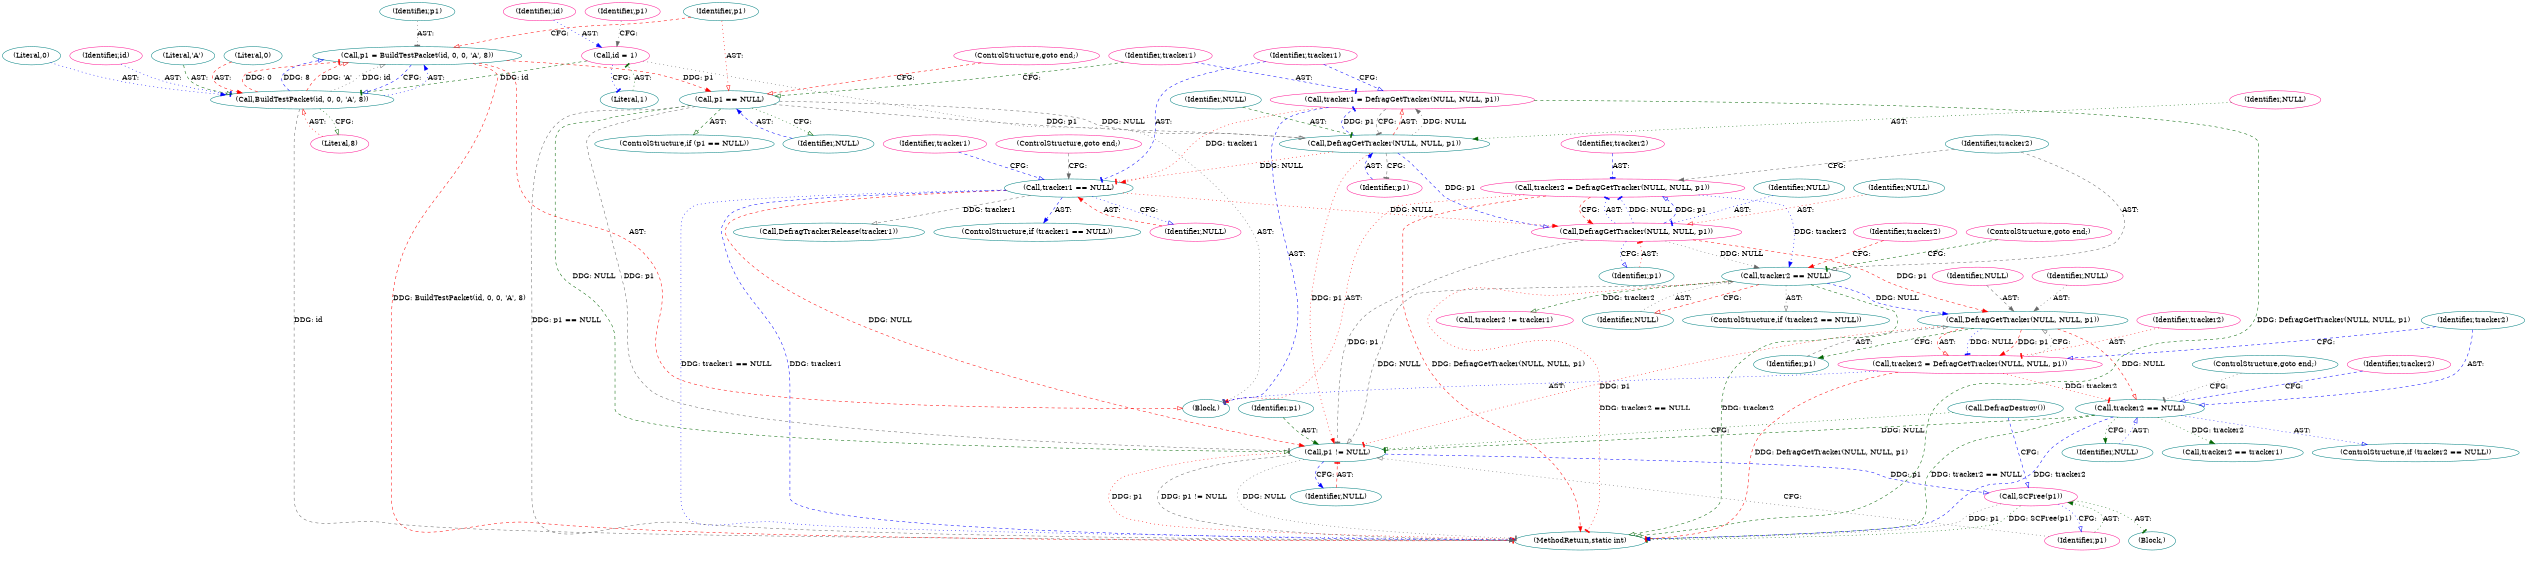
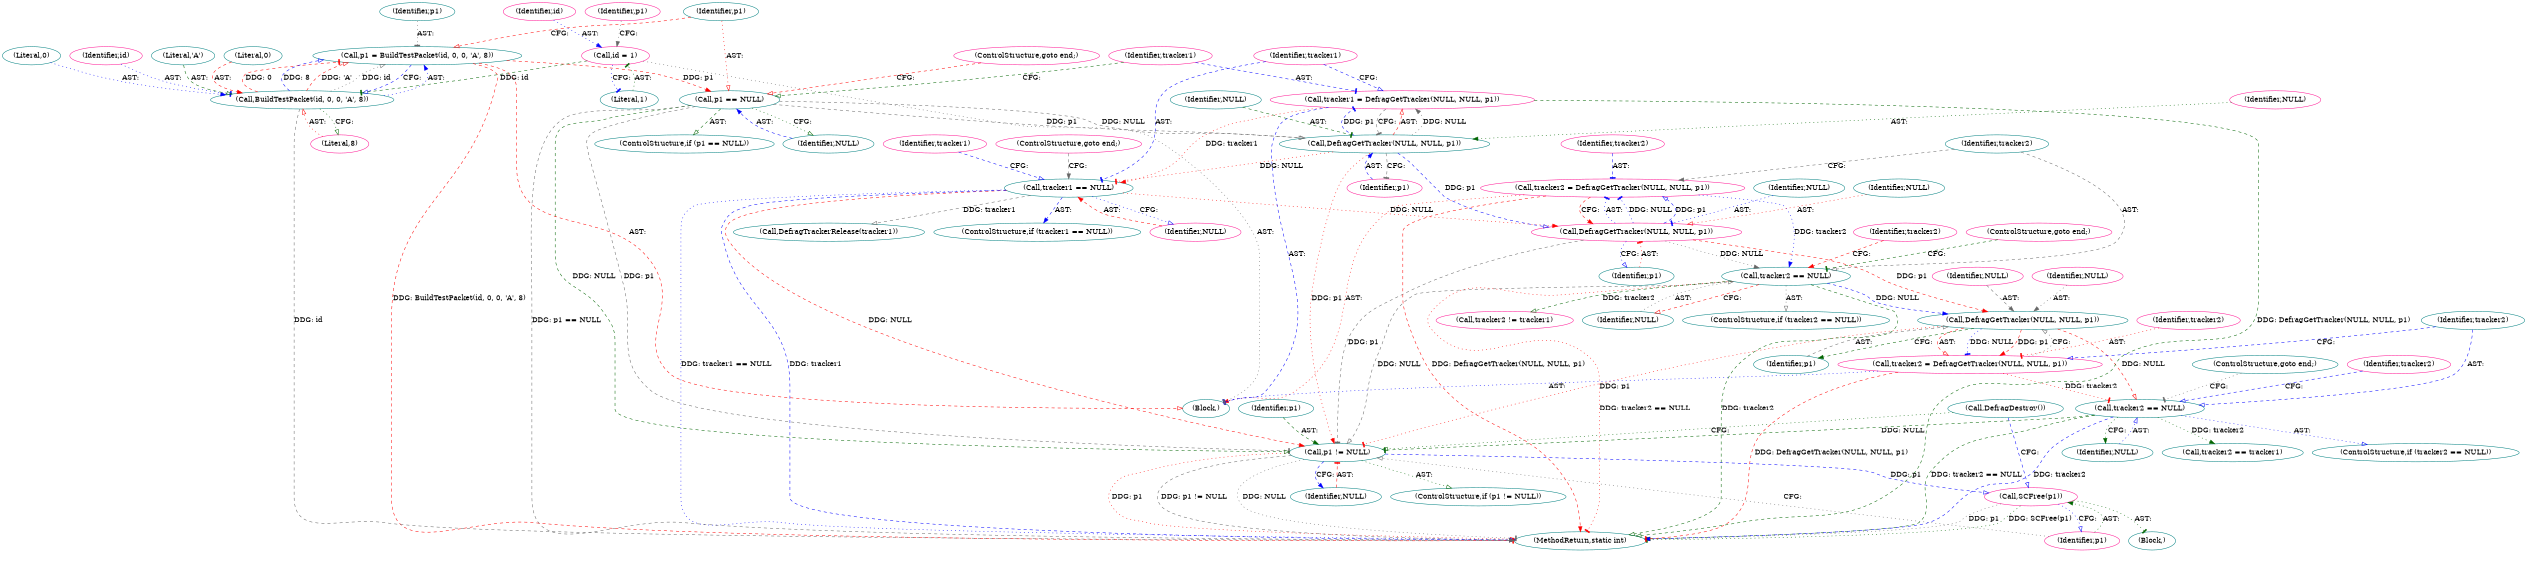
node "(ControlStructure,if (p1 != NULL))": added
